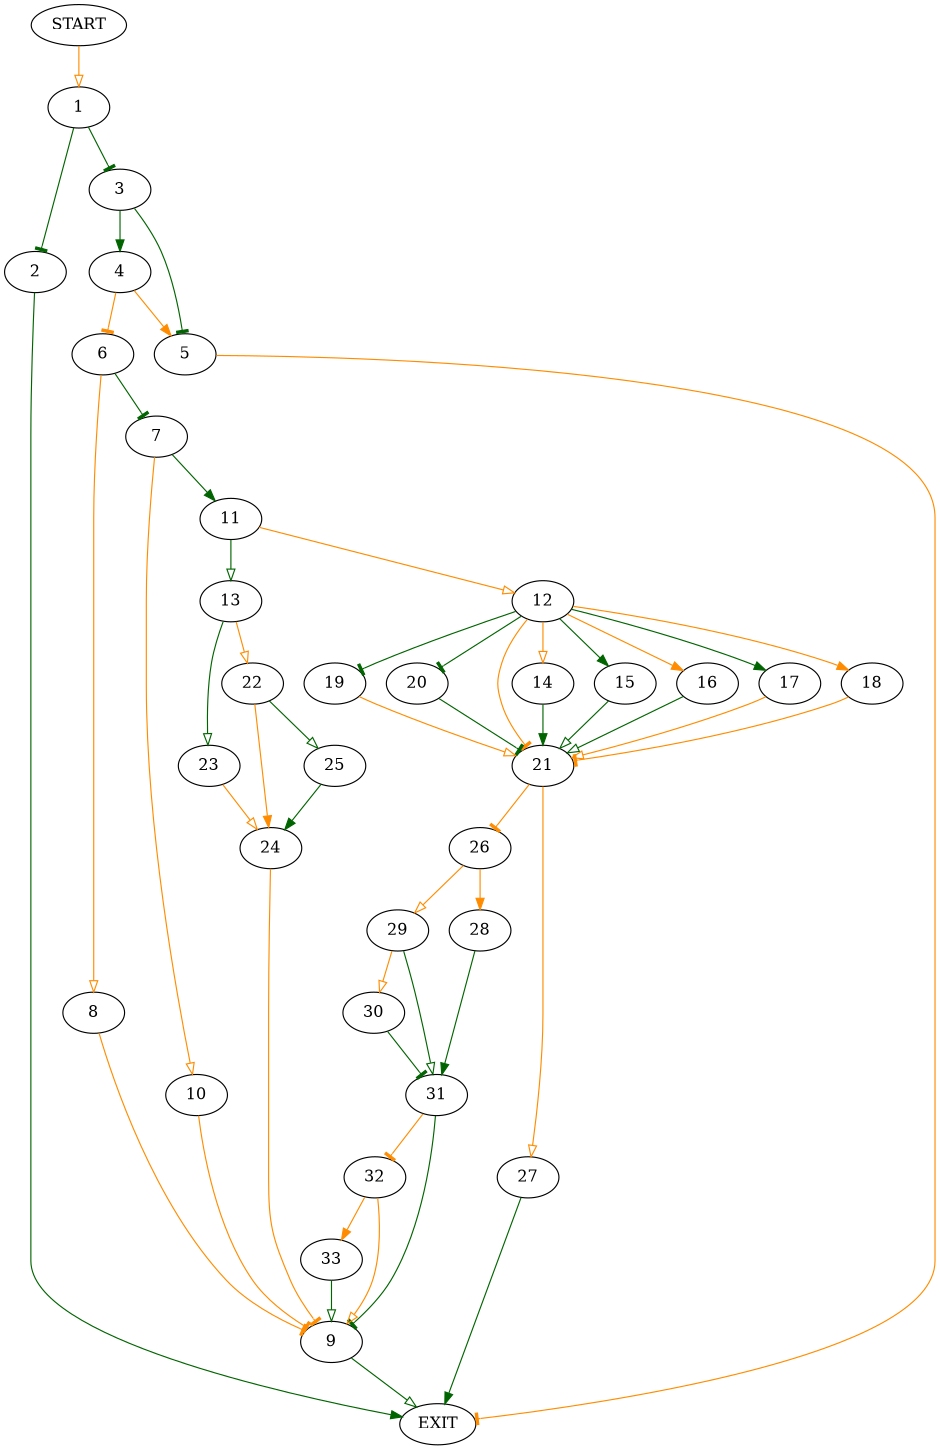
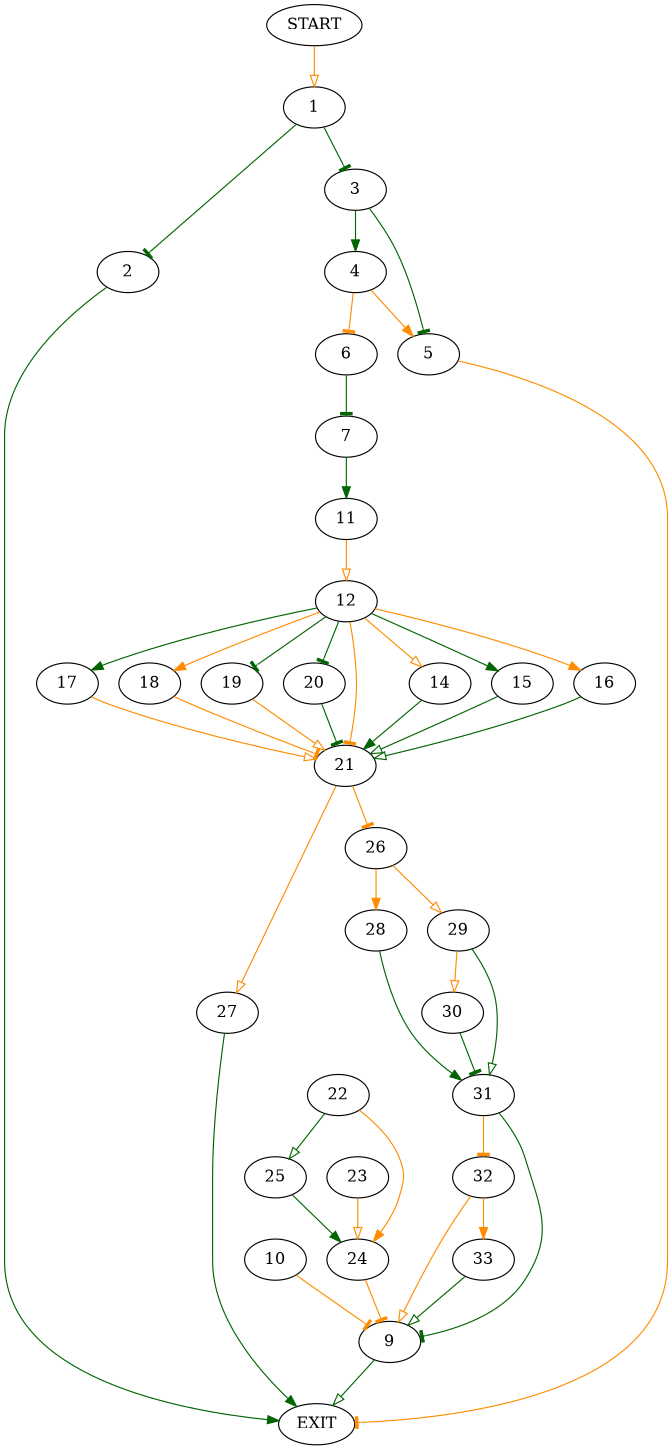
node "13": removed
edge "7" -> "10": removed
node "8": removed
